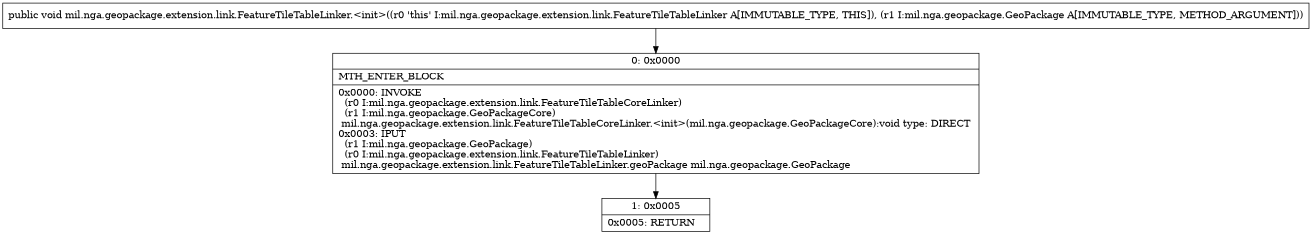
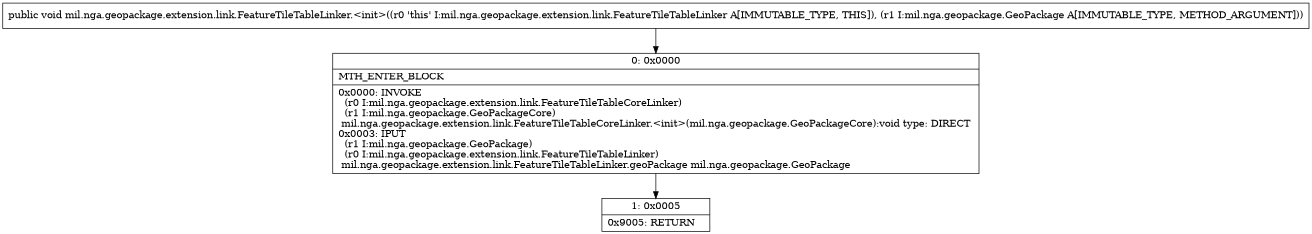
node "1: 0x0005": text "0x0005: RETURN" -> "0x9005: RETURN"
